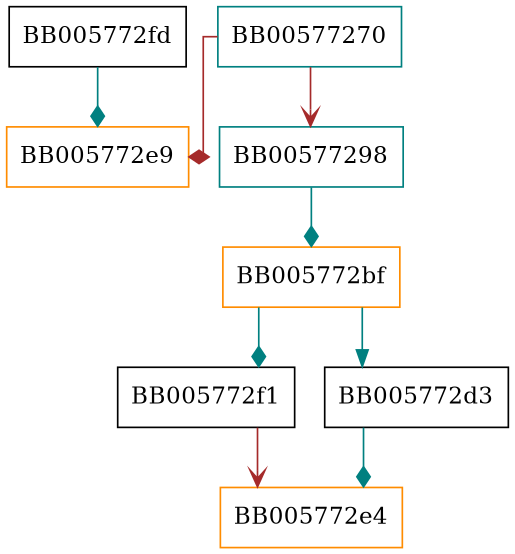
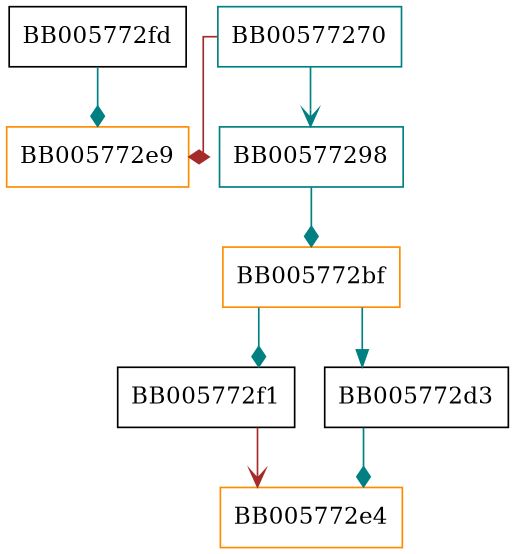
edge "BB00577270" -> "BB00577298": color brown -> teal
